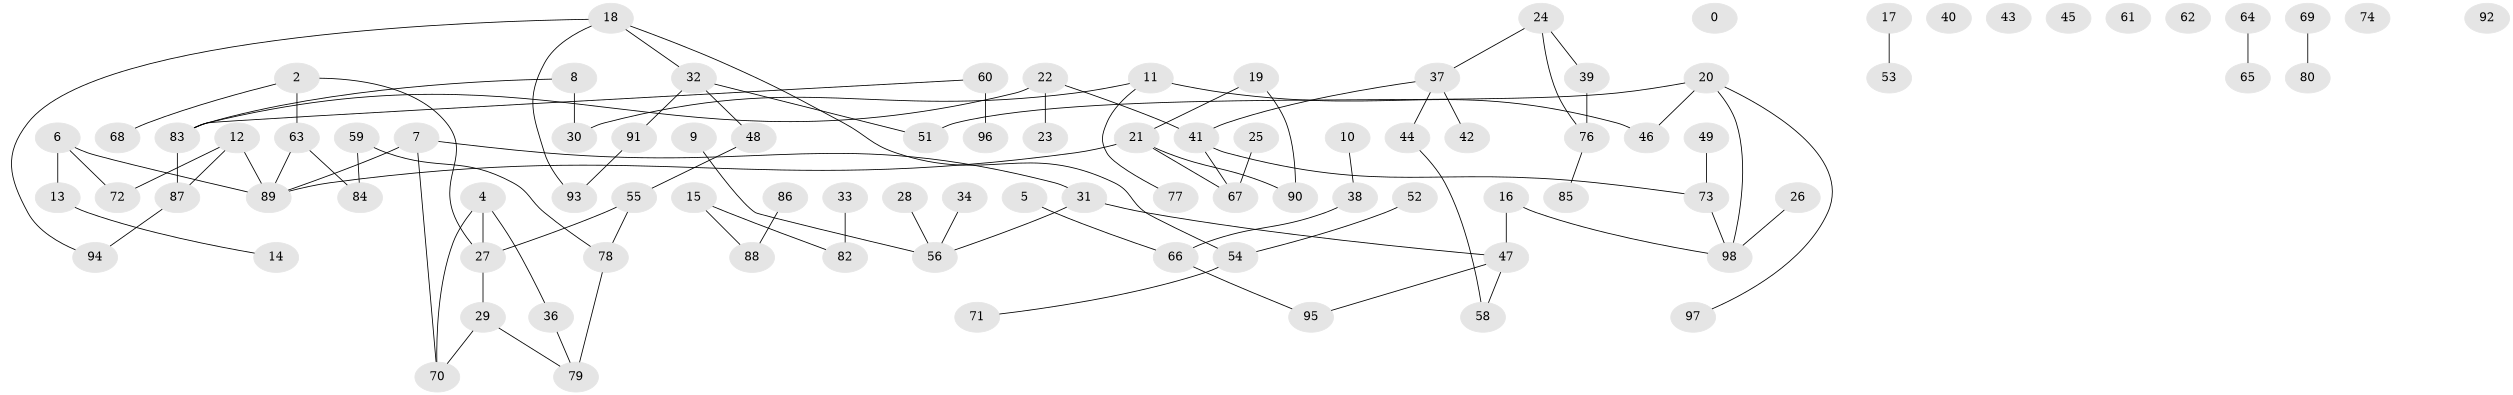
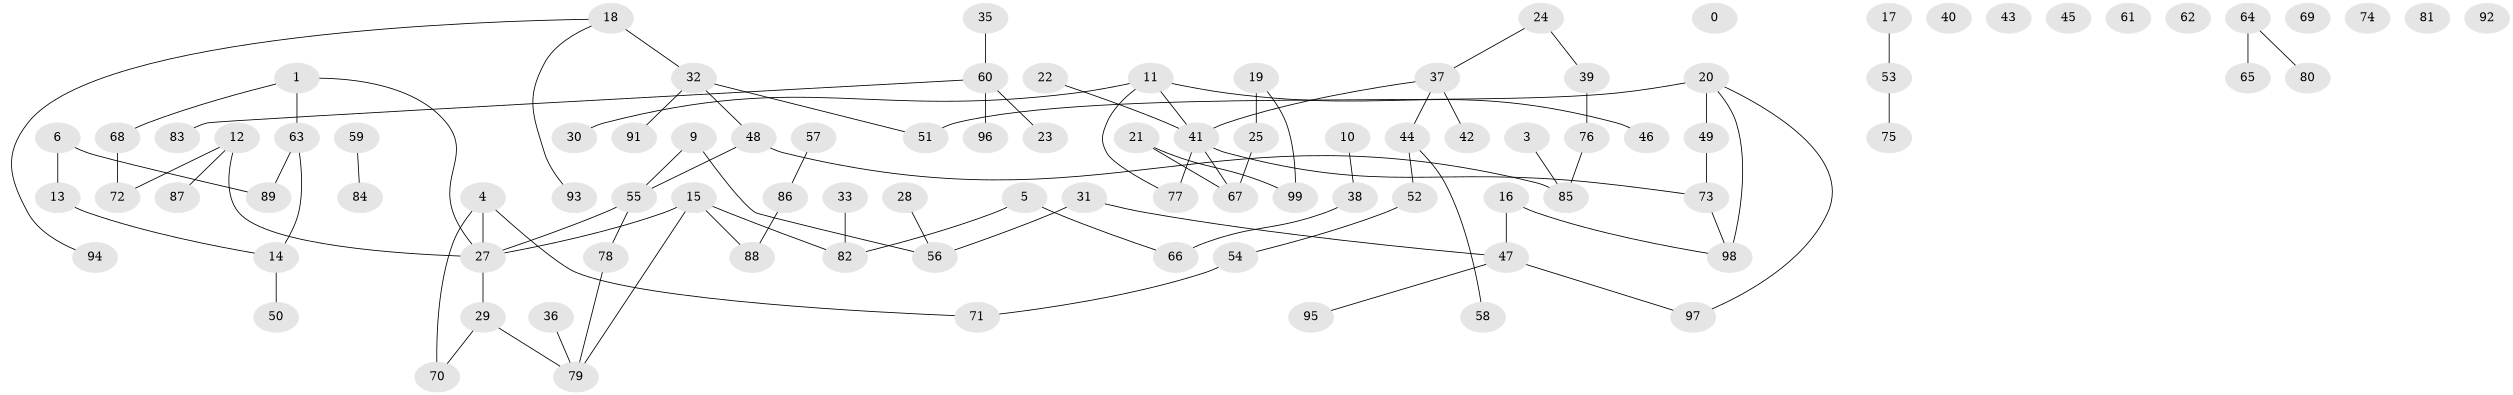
node "35": added
node "81": added
edge "69" -- "80": now "64" -- "80"
node "2": label "2" -> "1"
node "8": removed
edge "24" -- "76": removed
edge "22" -- "23": now "60" -- "23"
edge "22" -- "83": removed
edge "11" -- "41": added
edge "19" -- "21": now "19" -- "25"
edge "20" -- "46": now "20" -- "49"
node "7": removed
node "57": added
node "3": added
node "75": added
edge "18" -- "54": removed
edge "83" -- "87": removed
edge "6" -- "72": now "68" -- "72"
edge "12" -- "89": now "12" -- "27"
edge "63" -- "84": now "63" -- "14"
edge "9" -- "55": added
edge "21" -- "89": removed
edge "48" -- "85": added
edge "44" -- "52": added
edge "91" -- "93": removed
edge "41" -- "77": added
edge "59" -- "78": removed
node "34": removed
node "90": label "90" -> "99"
node "26": removed
edge "87" -- "94": removed
edge "5" -- "82": added
edge "15" -- "27": added
edge "4" -- "36": now "4" -- "71"
edge "15" -- "79": added
edge "47" -- "58": now "47" -- "97"
edge "66" -- "95": removed
node "50": added
